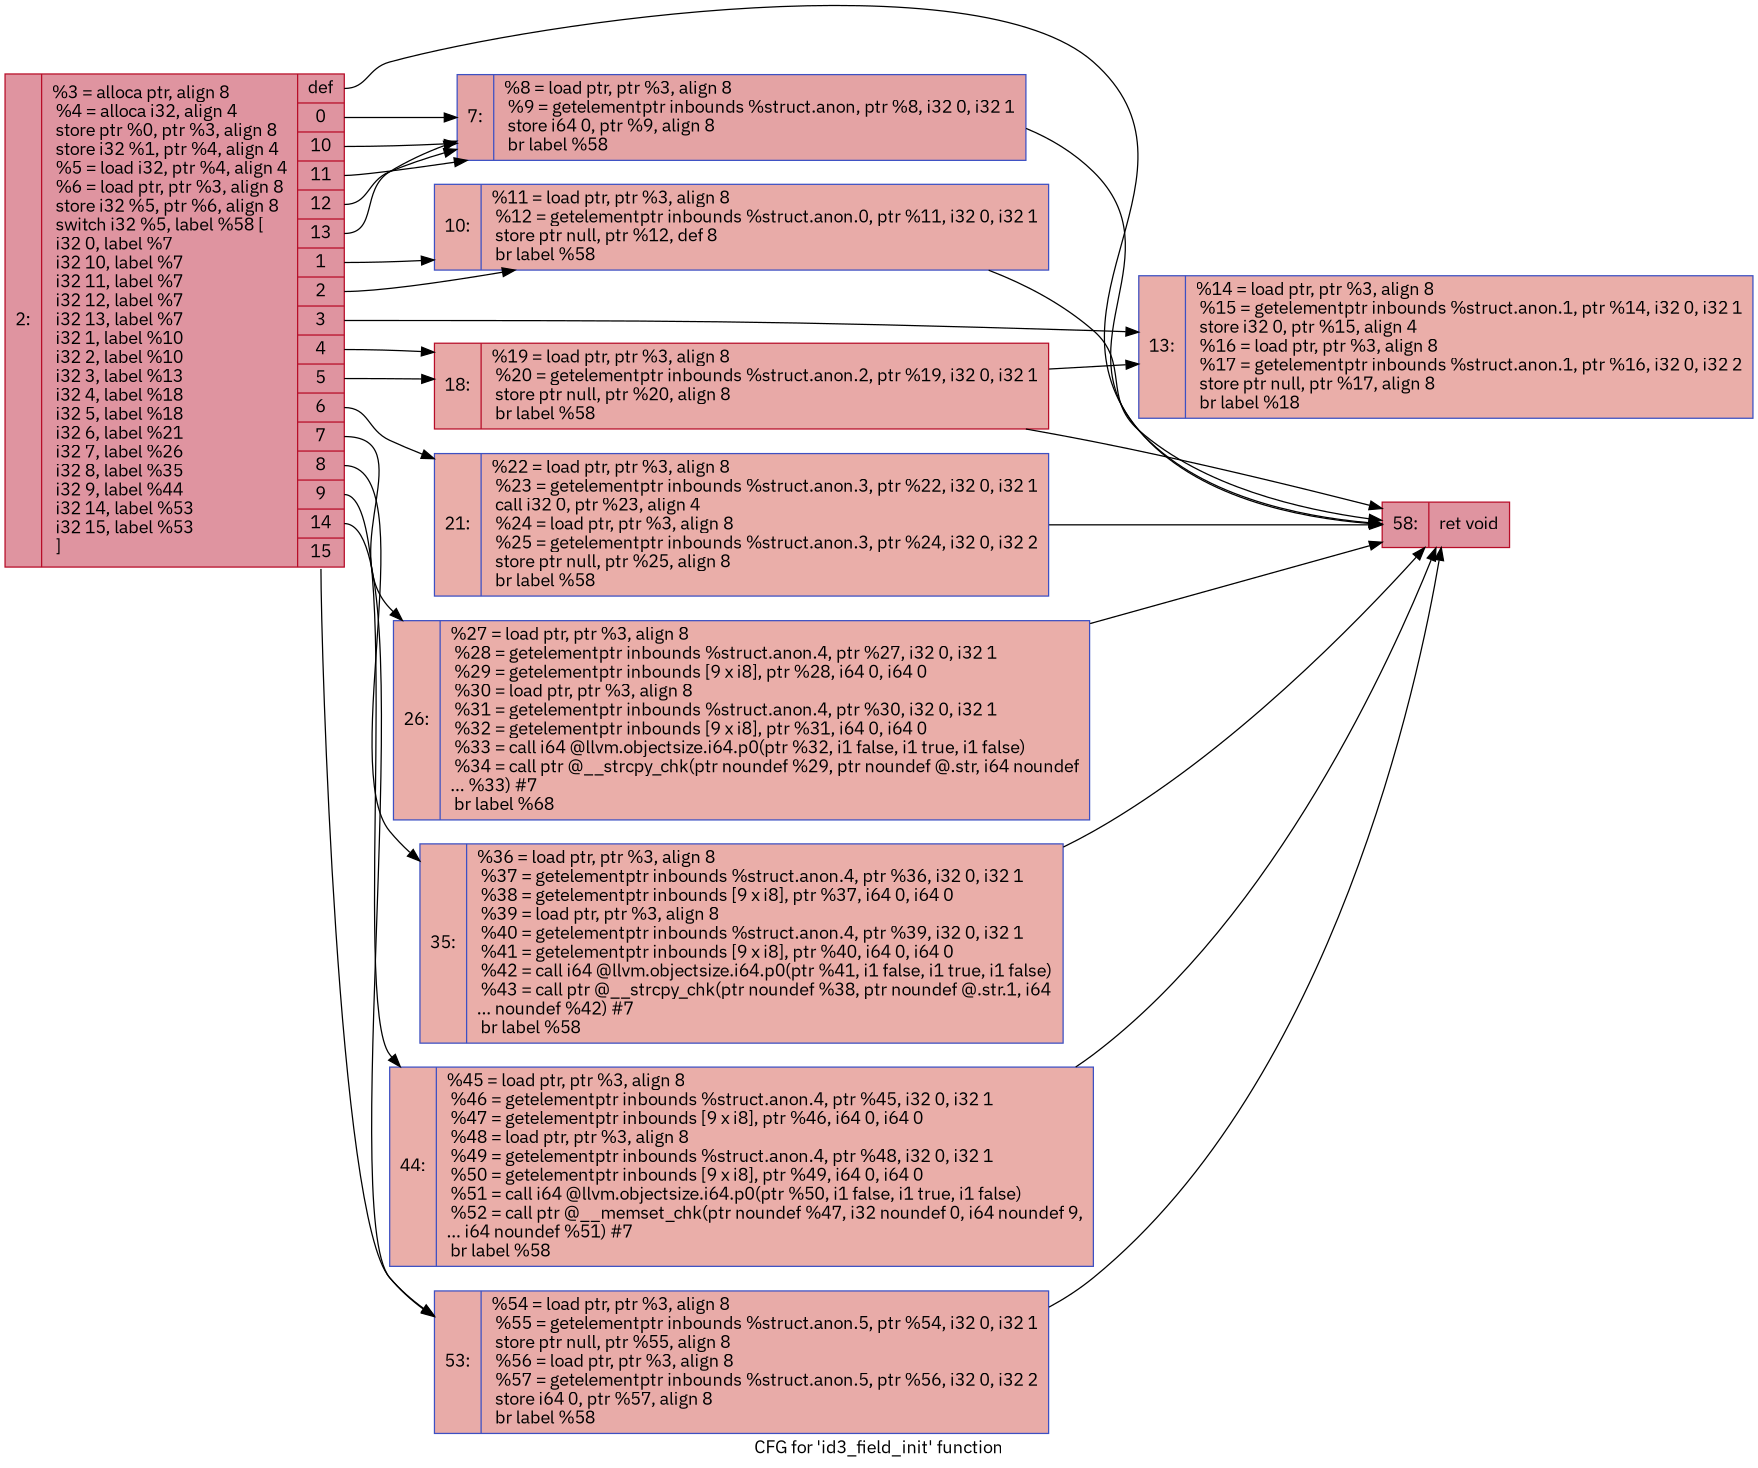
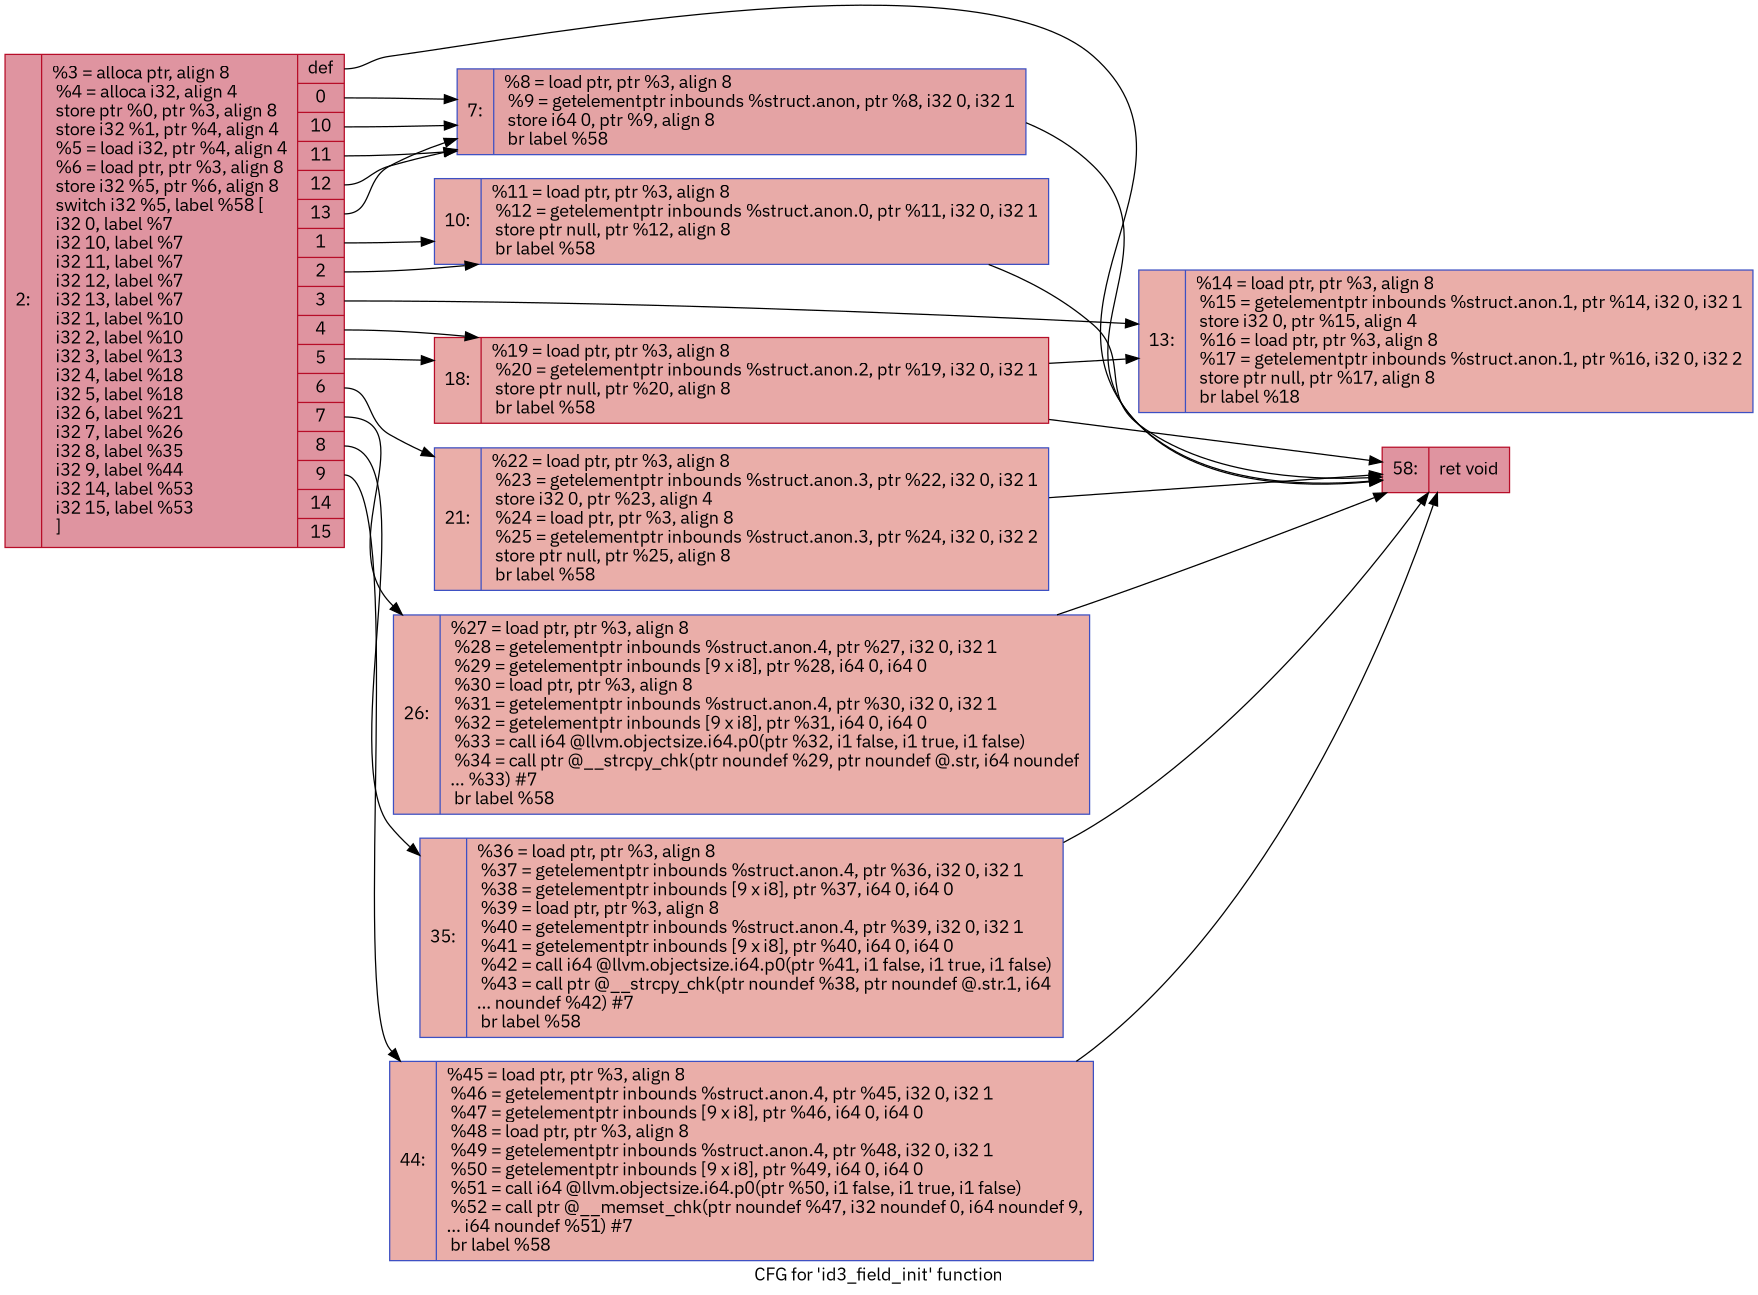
node "10:": text "store ptr null, ptr %12, def 8" -> "store ptr null, ptr %12, align 8"
node "21:": text "call i32 0, ptr %23, align 4" -> "store i32 0, ptr %23, align 4"
node "26:": text "br label %68" -> "br label %58"
node "53:": removed
